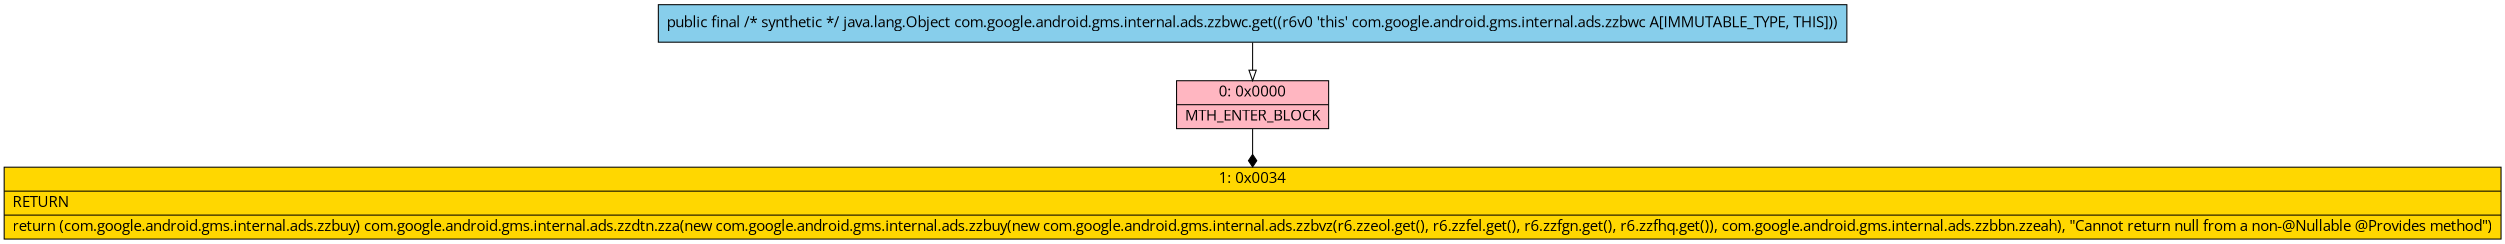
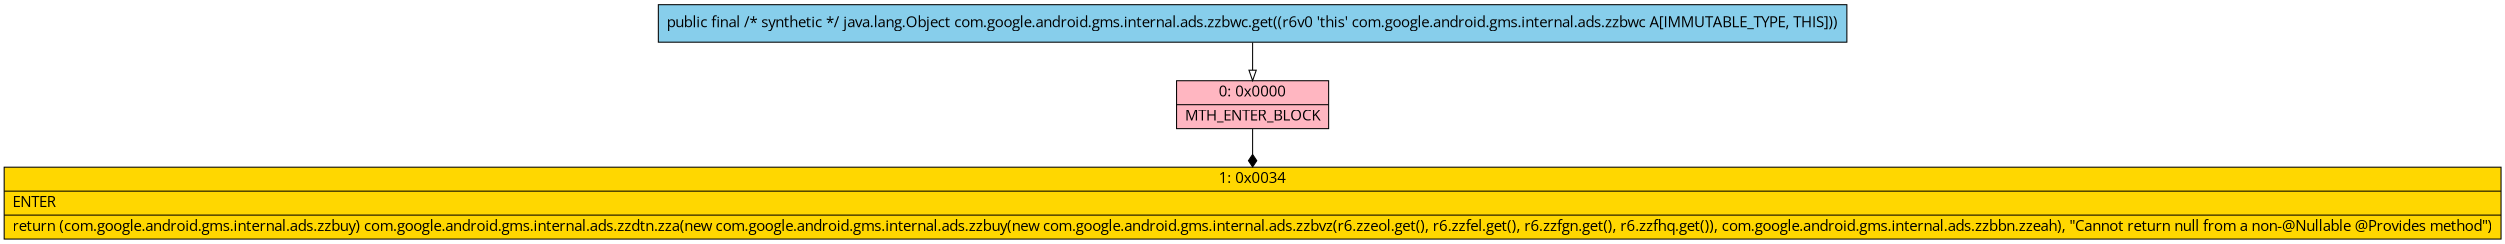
node "1: 0x0034": text "RETURN" -> "ENTER"
